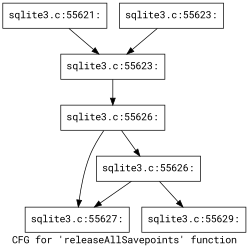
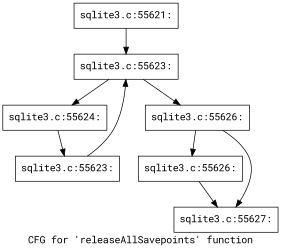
node "sqlite3.c:55624:": added
node "sqlite3.c:55629:": removed
